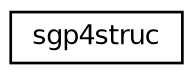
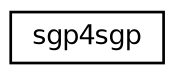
node "sgp4struc": label "sgp4struc" -> "sgp4sgp"
